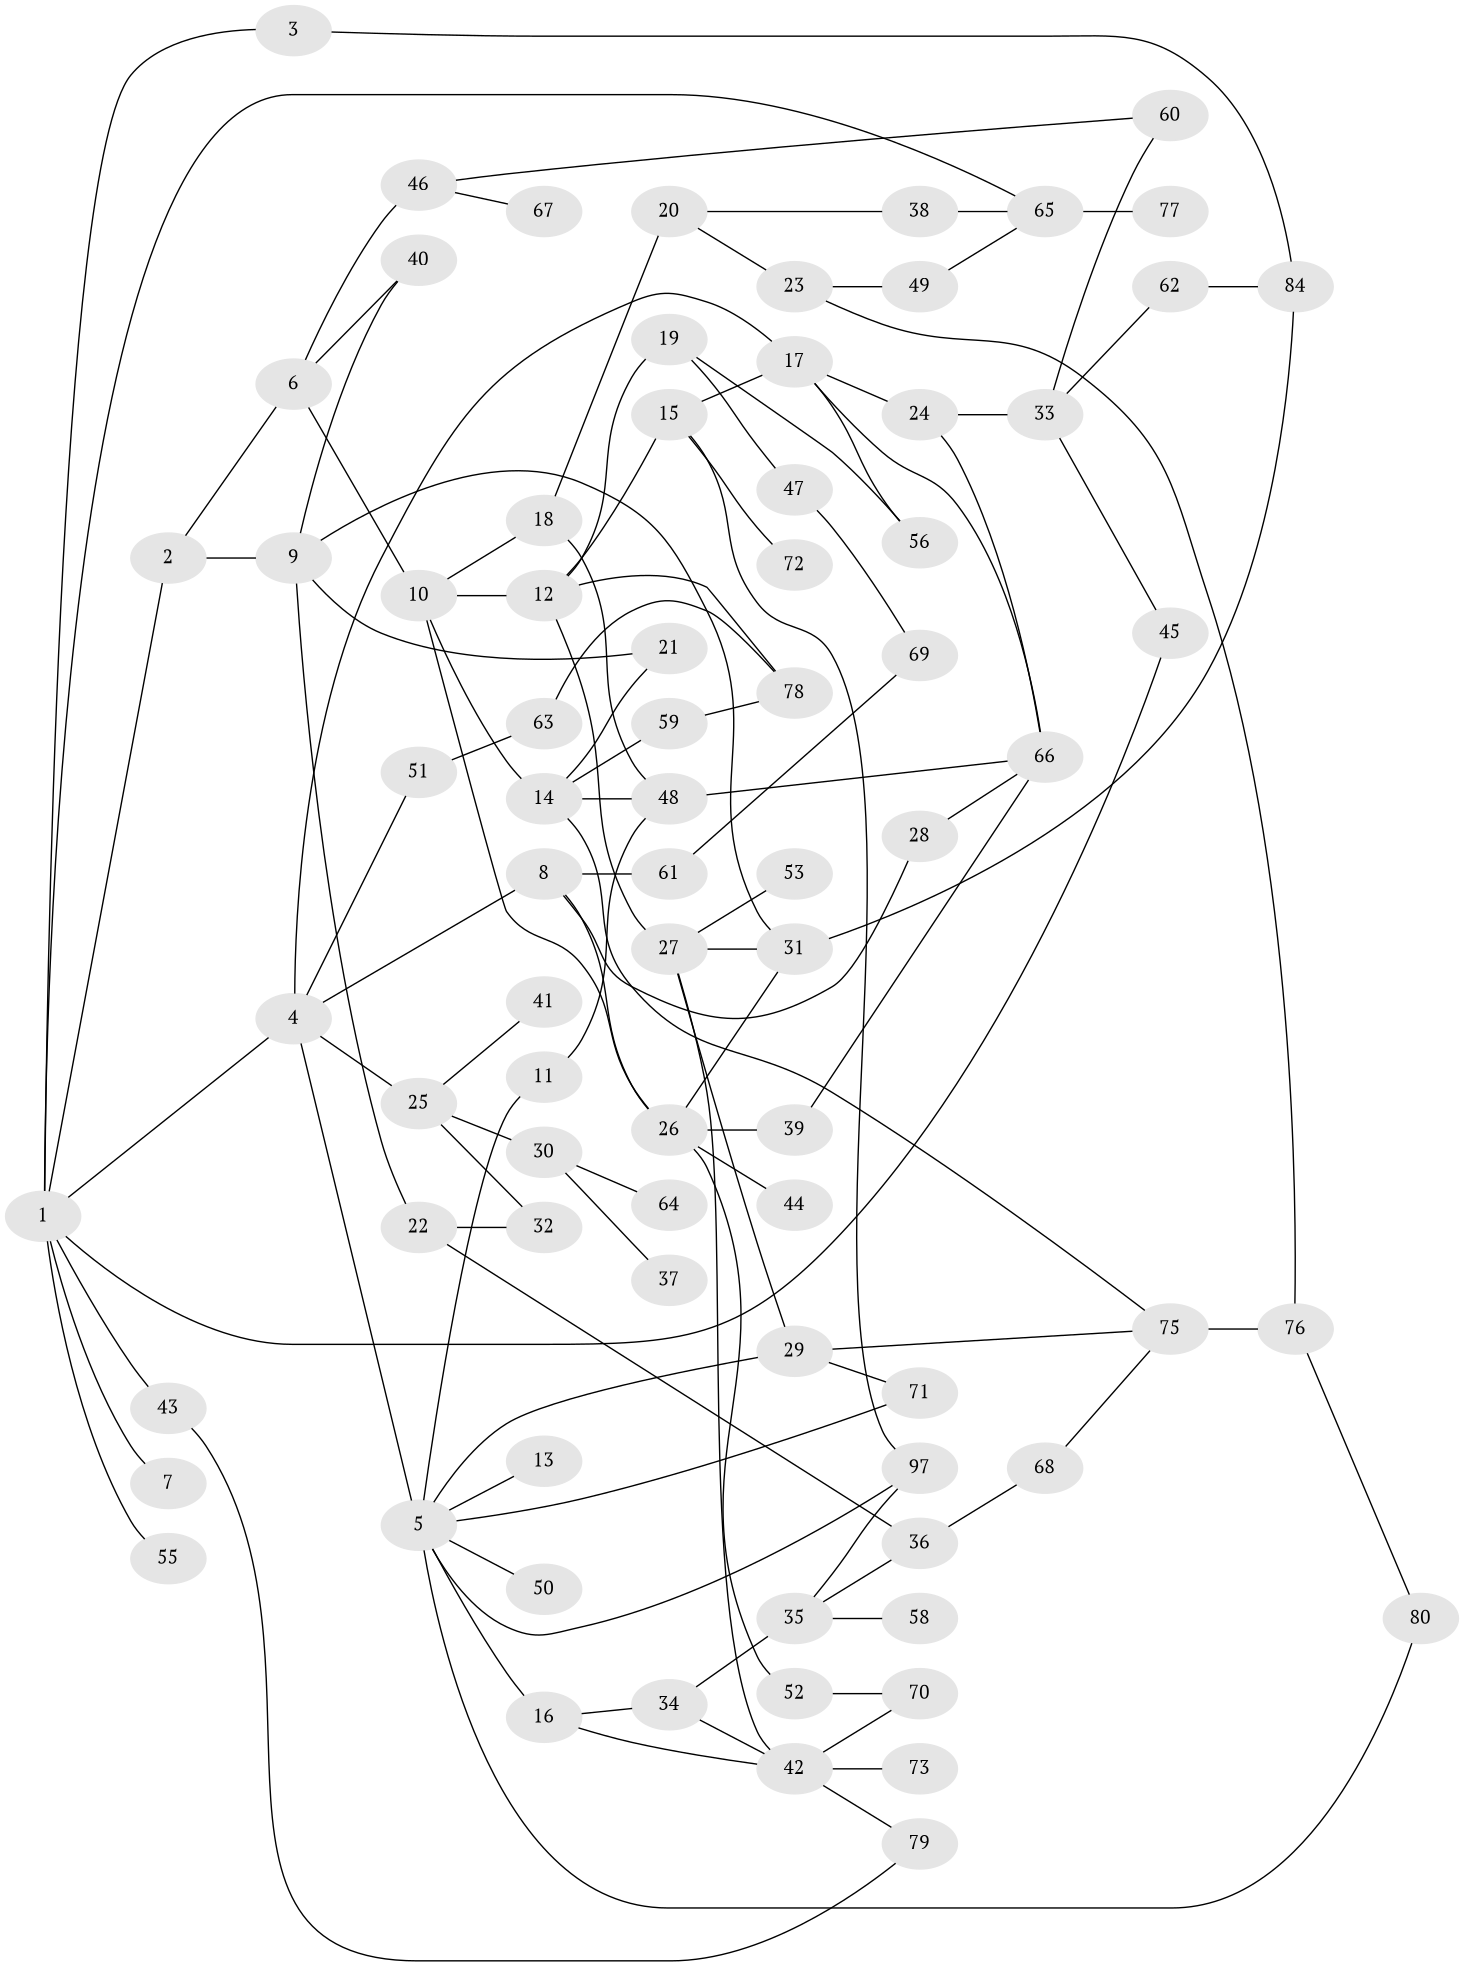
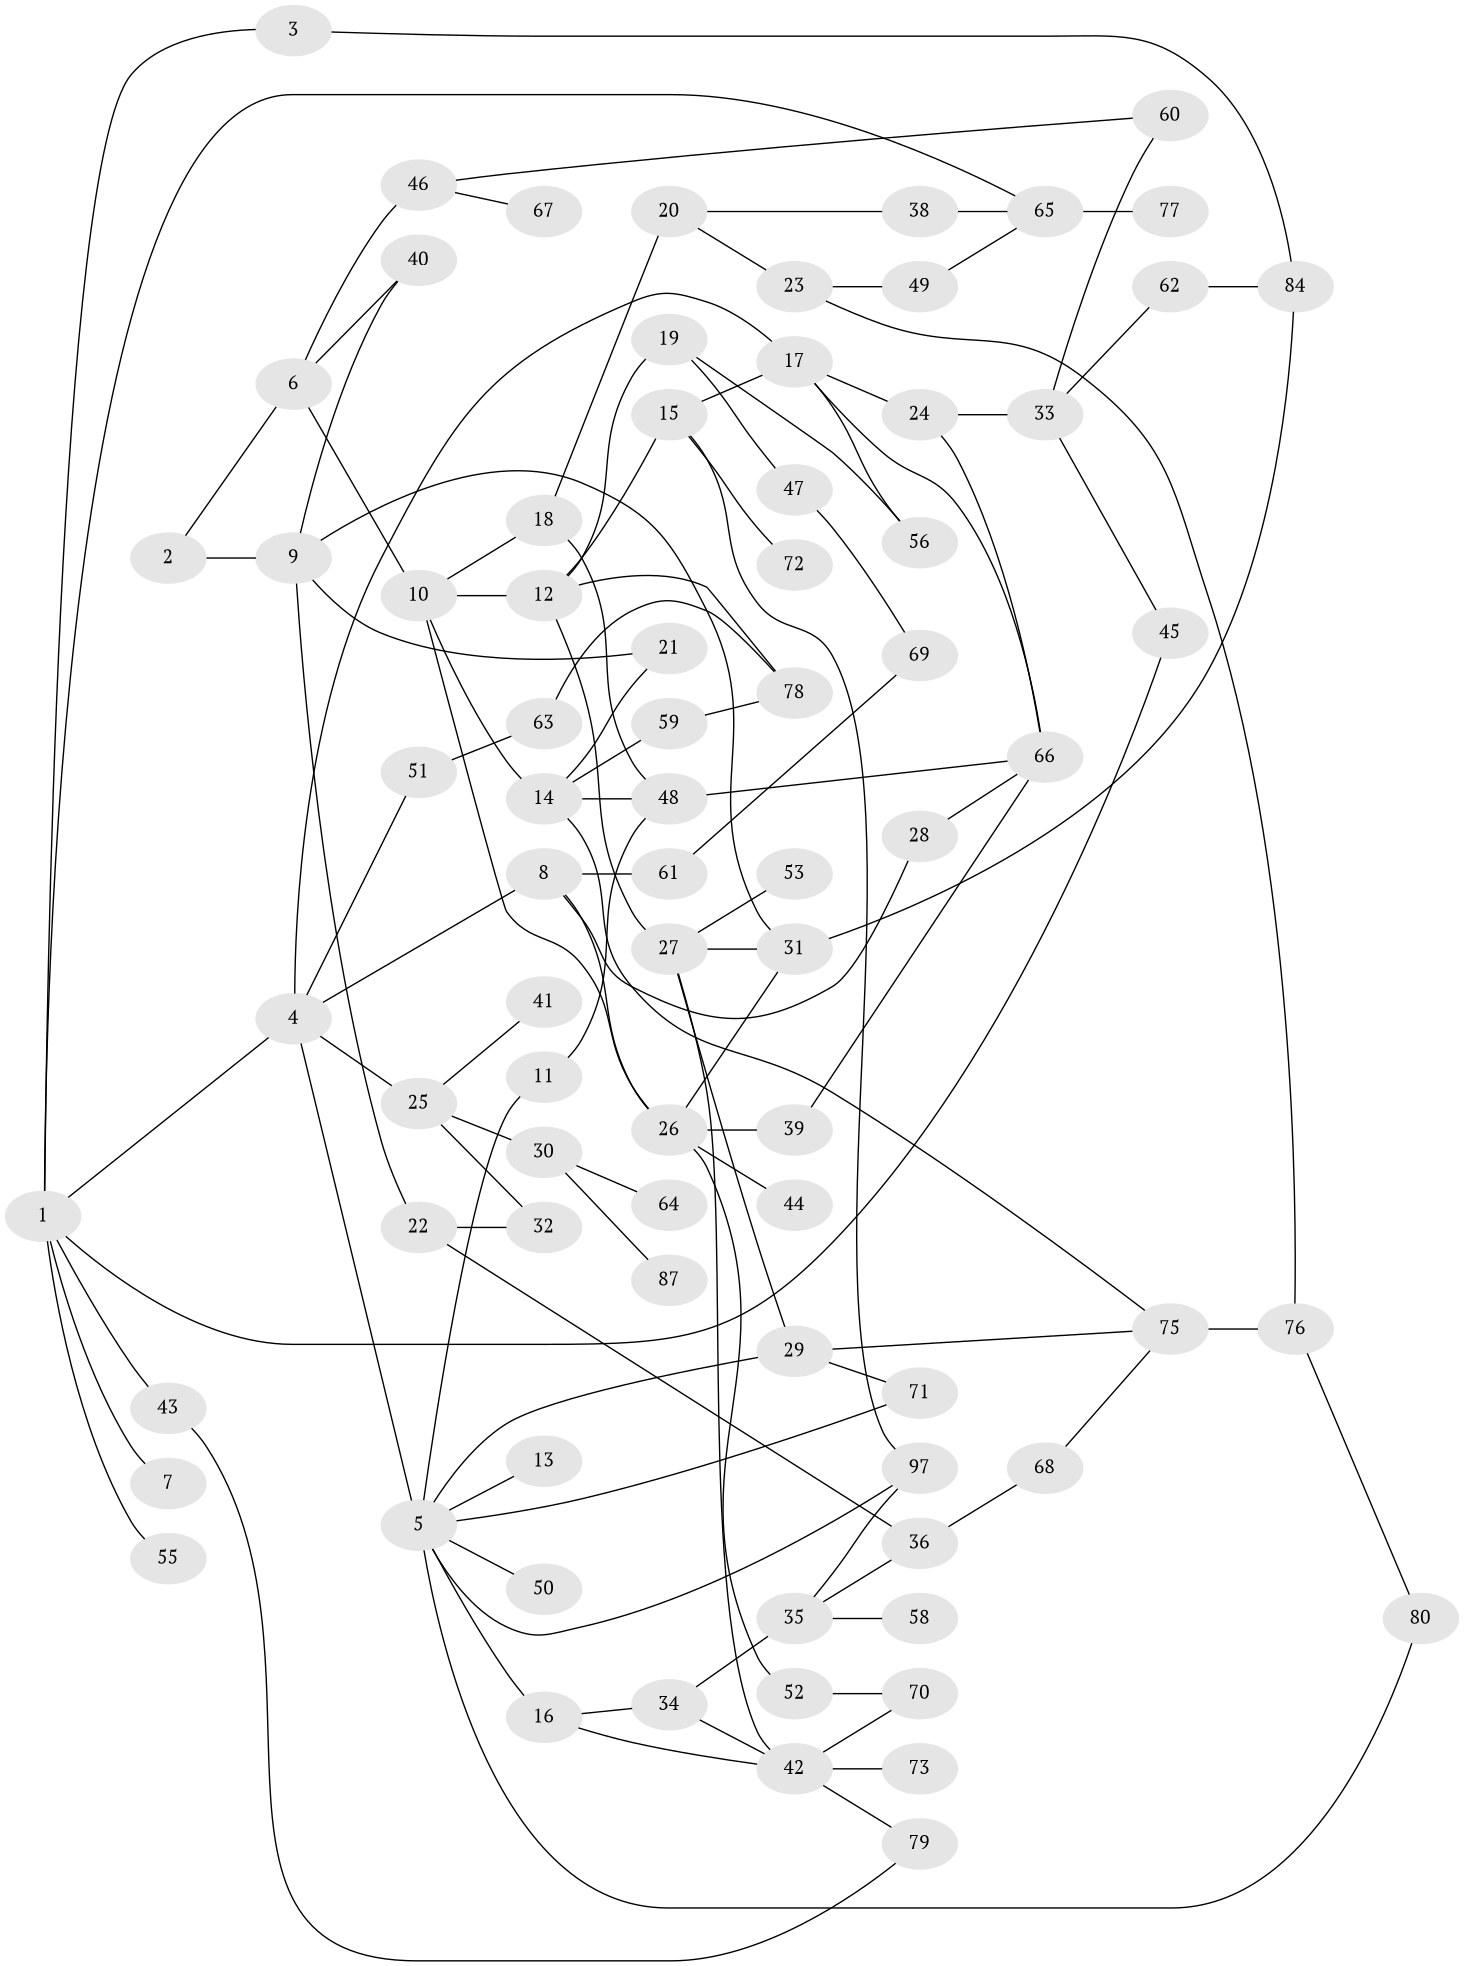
edge "2" -- "1": removed
node "37": label "37" -> "87"
